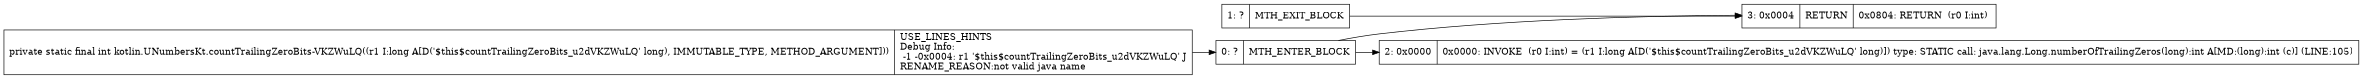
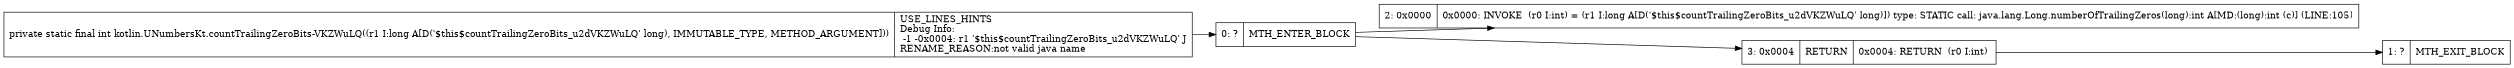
edge "1: ?" -> "3: 0x0004": reversed
node "3: 0x0004": text "0x0804: RETURN  (r0 I:int)" -> "0x0004: RETURN  (r0 I:int)"
